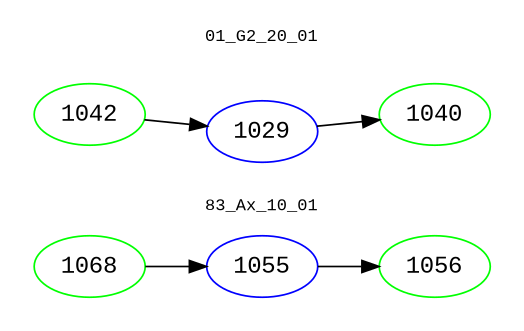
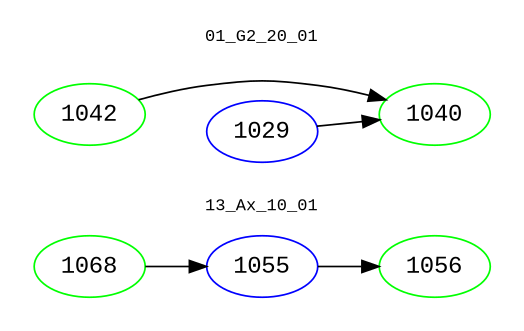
edge "1042" -> "1029": now "1042" -> "1040"
cluster "83_Ax_10_01": label "83_Ax_10_01" -> "13_Ax_10_01"
